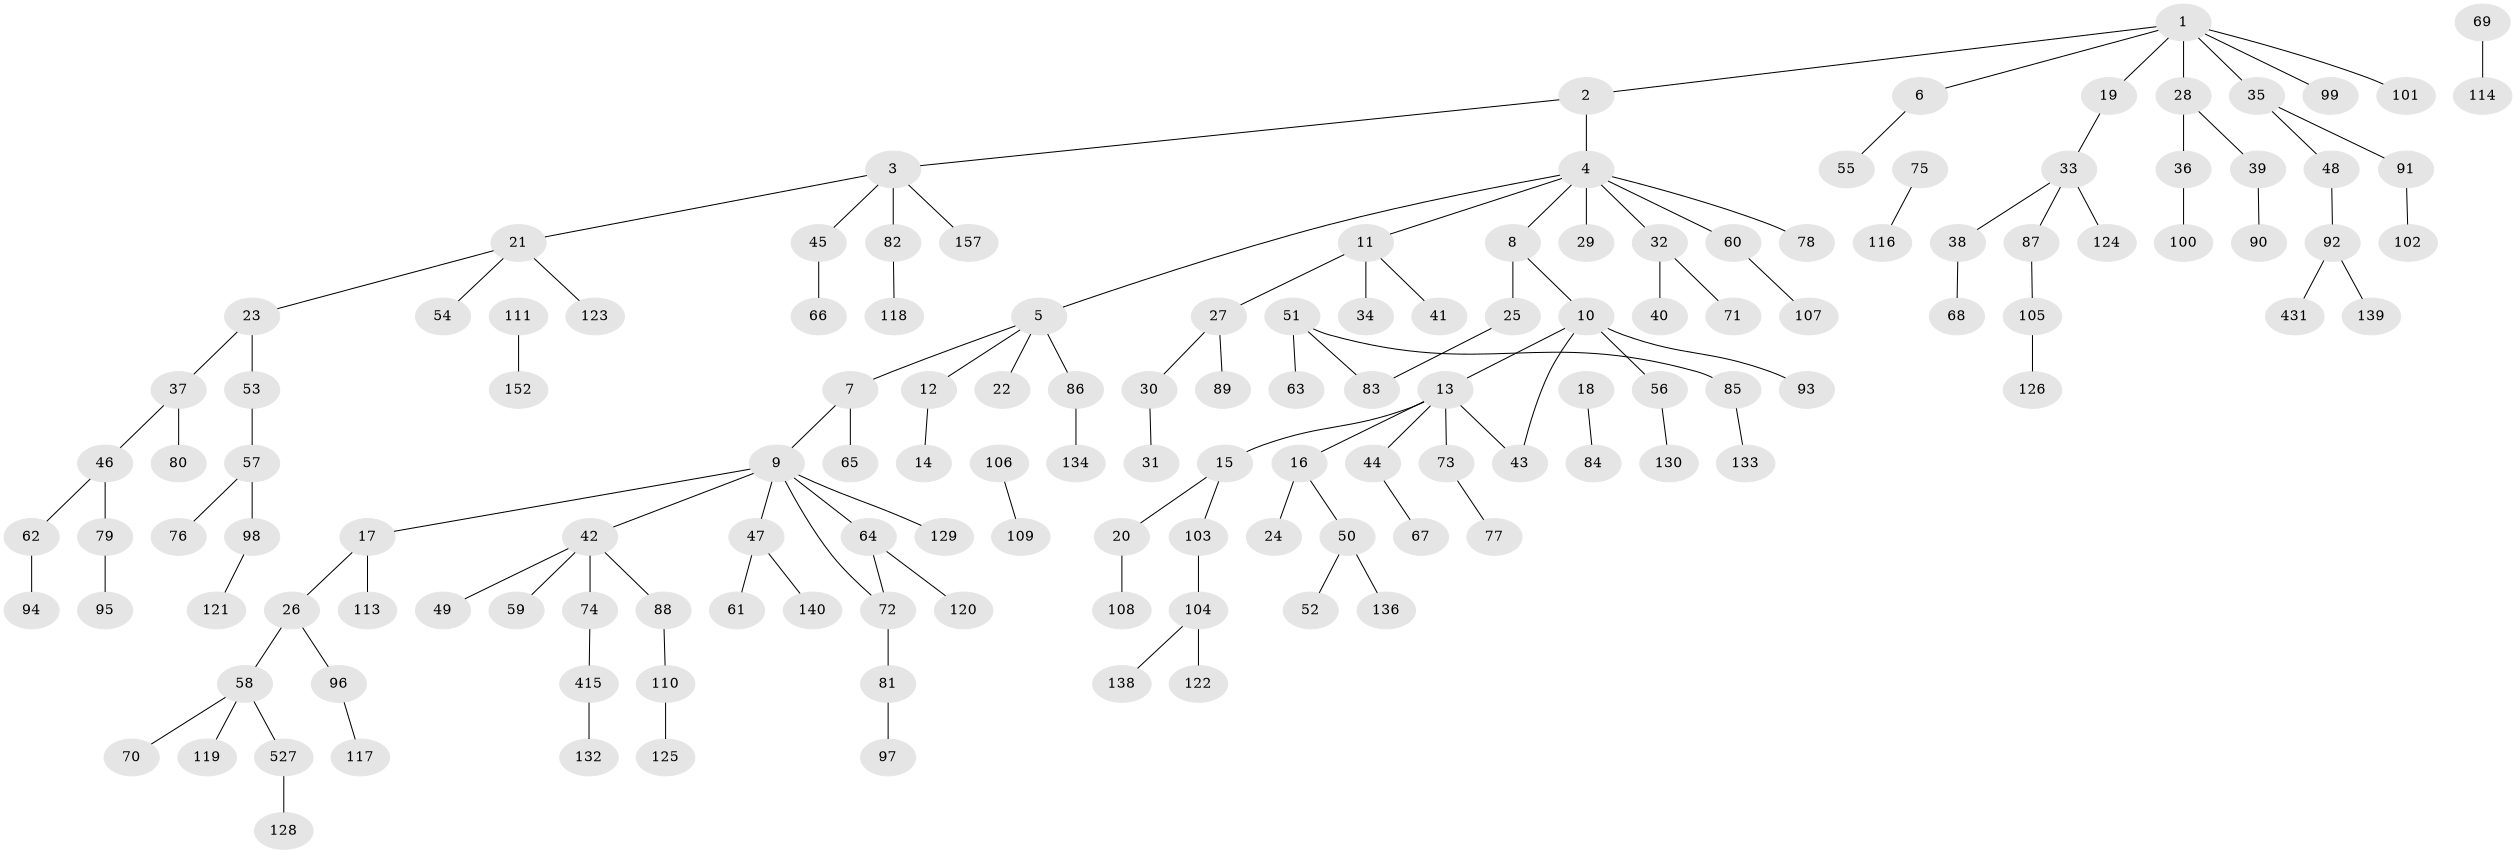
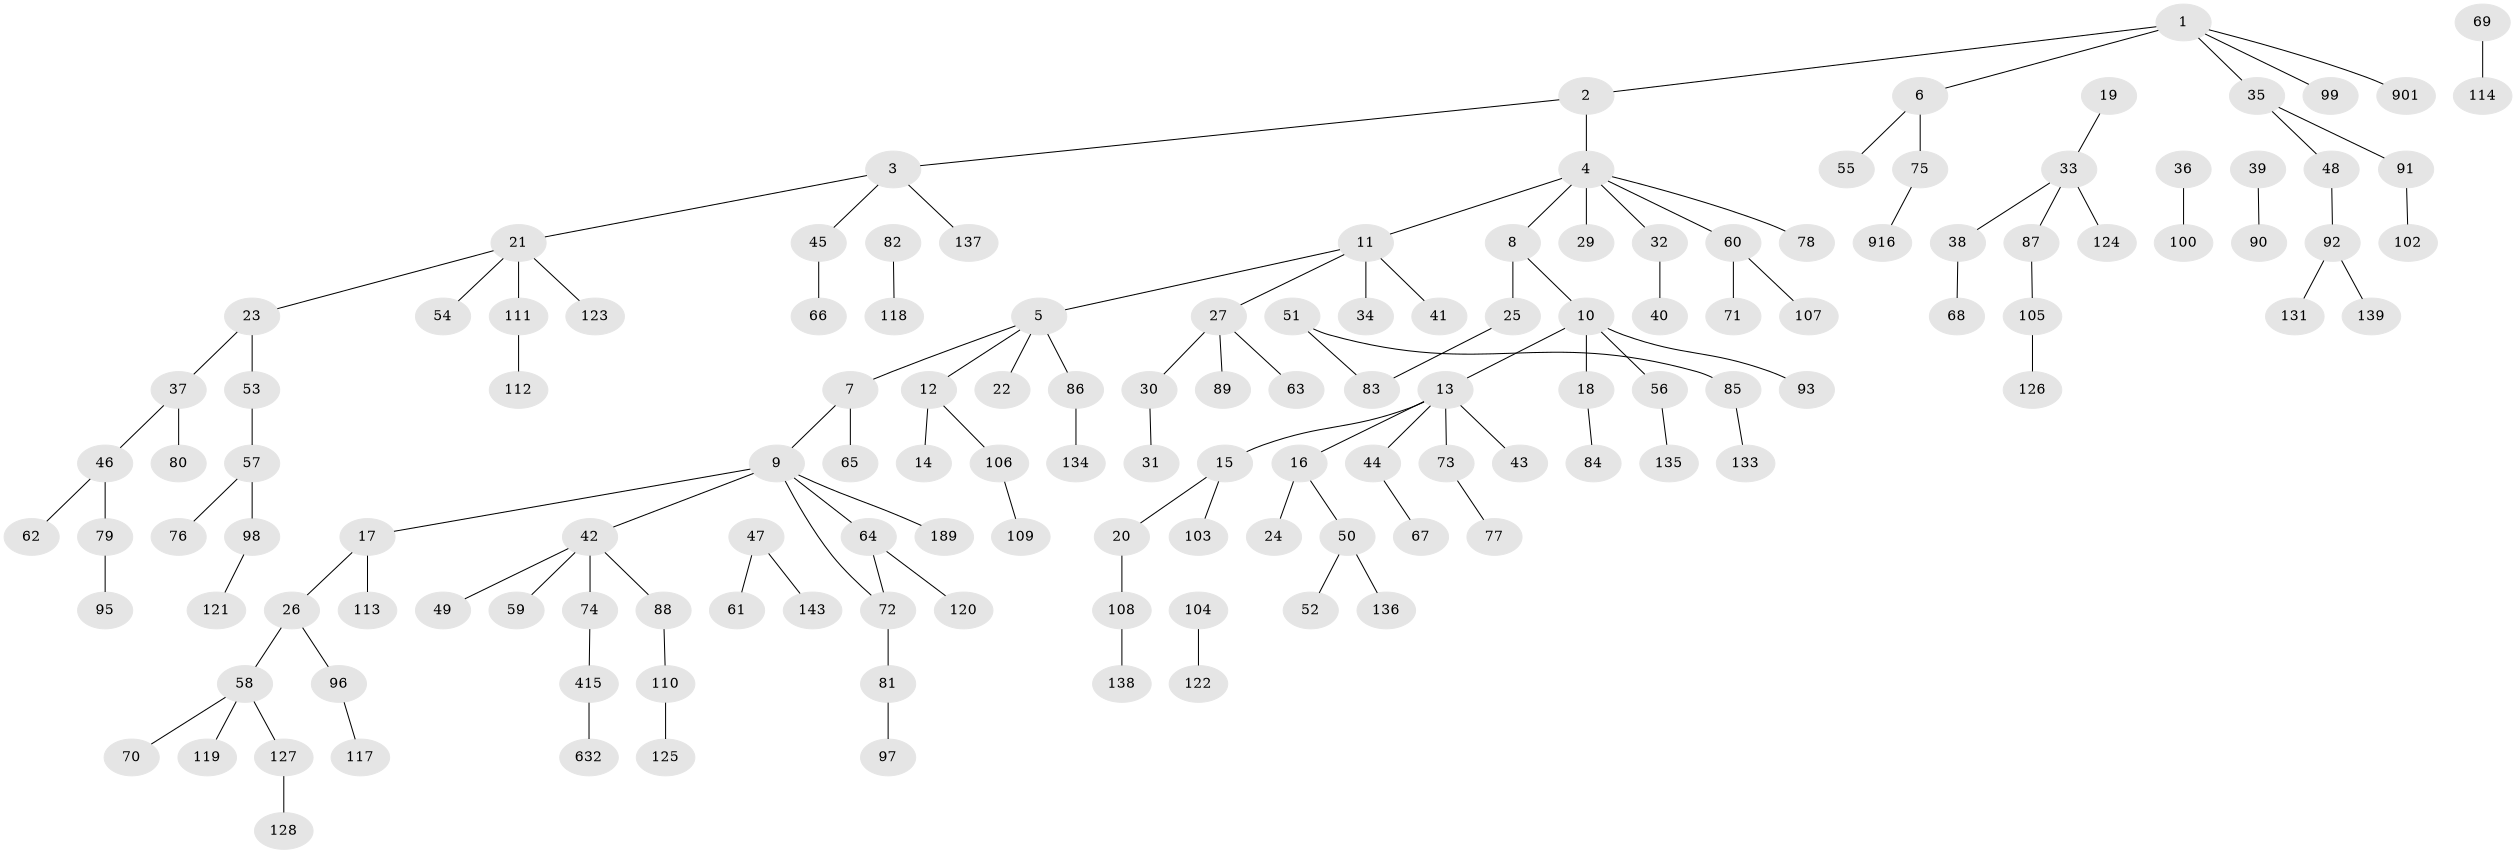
edge "1" -- "19": removed
node "28": removed
node "101": label "101" -> "901"
edge "6" -- "75": added
edge "3" -- "82": removed
edge "4" -- "5": now "11" -- "5"
node "157": label "157" -> "137"
node "116": label "116" -> "916"
edge "21" -- "111": added
edge "32" -- "71": now "60" -- "71"
node "431": label "431" -> "131"
edge "51" -- "63": now "27" -- "63"
edge "10" -- "43": now "10" -- "18"
node "152": label "152" -> "112"
edge "12" -- "106": added
node "130": label "130" -> "135"
edge "9" -- "47": removed
node "129": label "129" -> "189"
edge "103" -- "104": removed
node "94": removed
node "140": label "140" -> "143"
edge "104" -- "138": now "108" -- "138"
node "527": label "527" -> "127"
node "132": label "132" -> "632"
